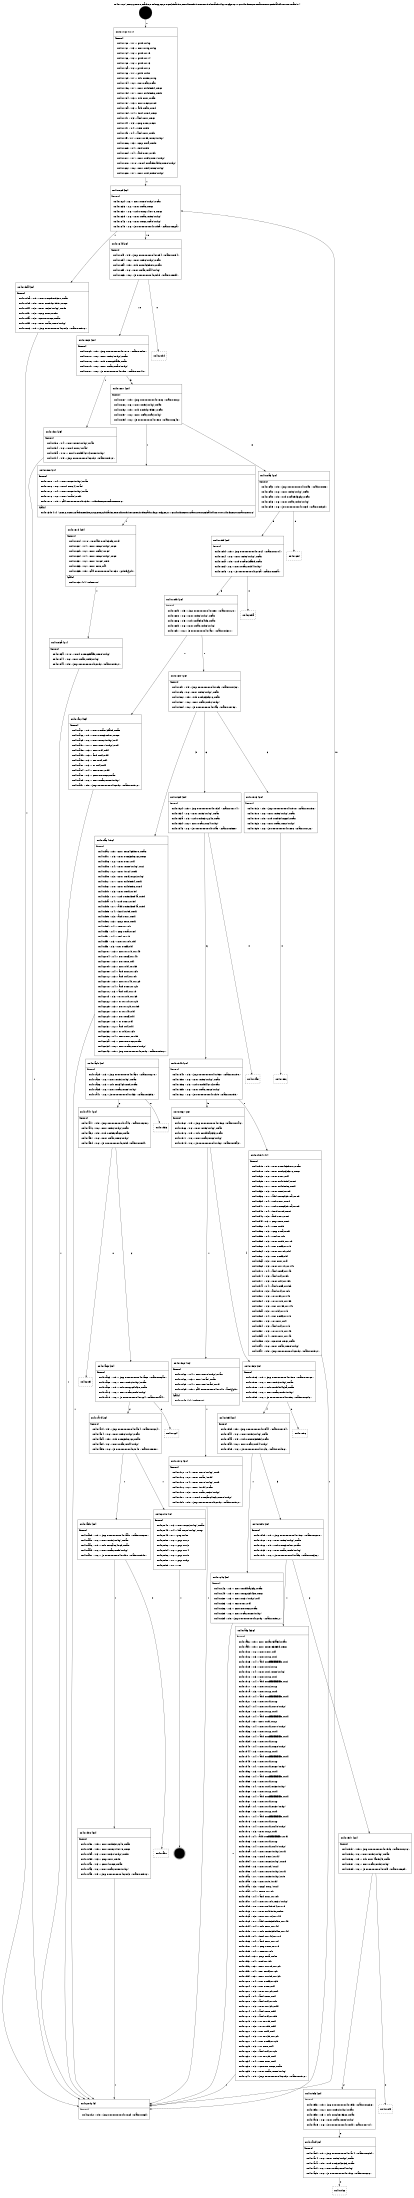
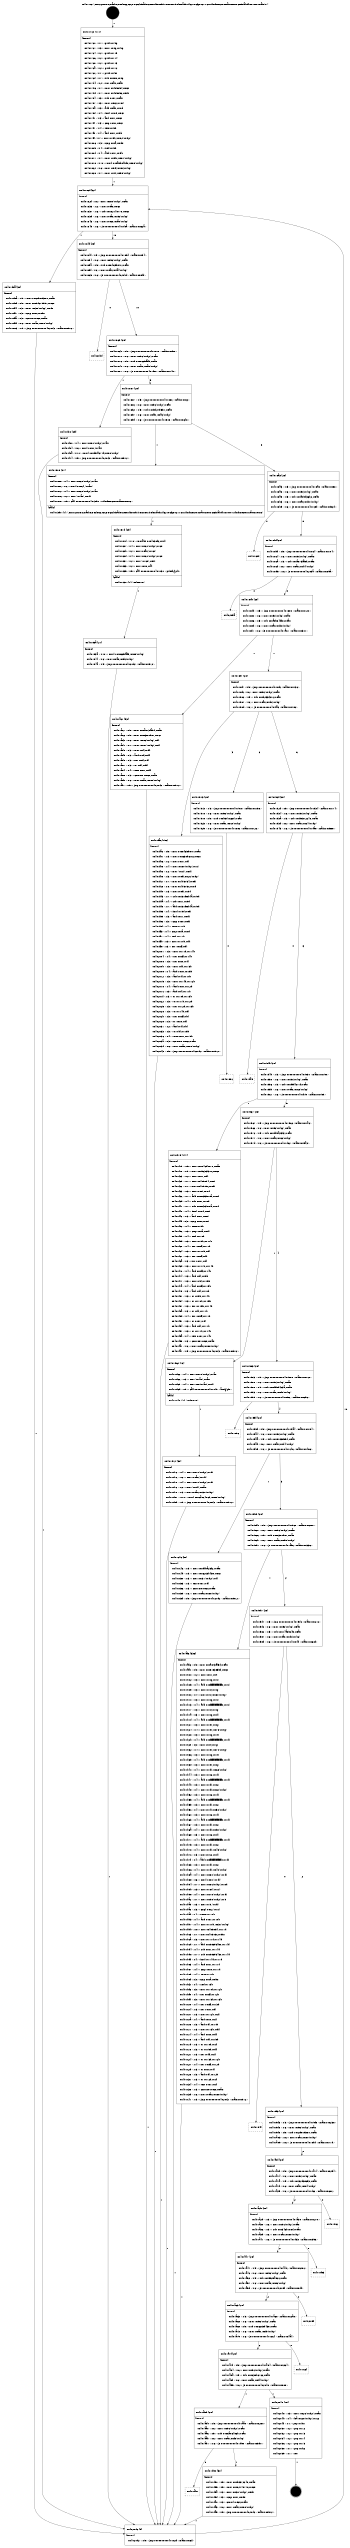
edge "0x401a0f [28]" -> "0x401a2b [28]": added, label "2"
